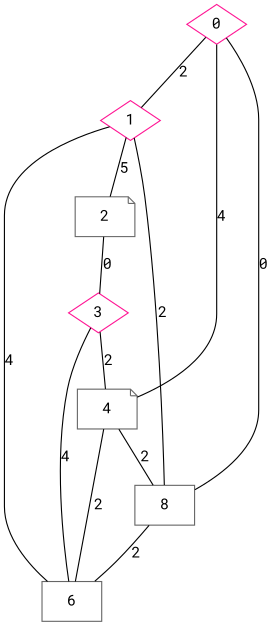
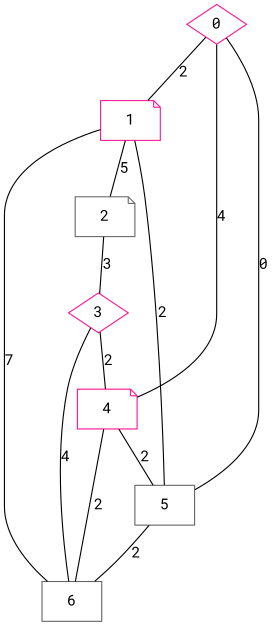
node "1": shape diamond -> note
edge "2" -- "3": label "0" -> "3"
edge "1" -- "6": label "4" -> "7"
node "4": color gray40 -> deeppink
node "8": label "8" -> "5"
